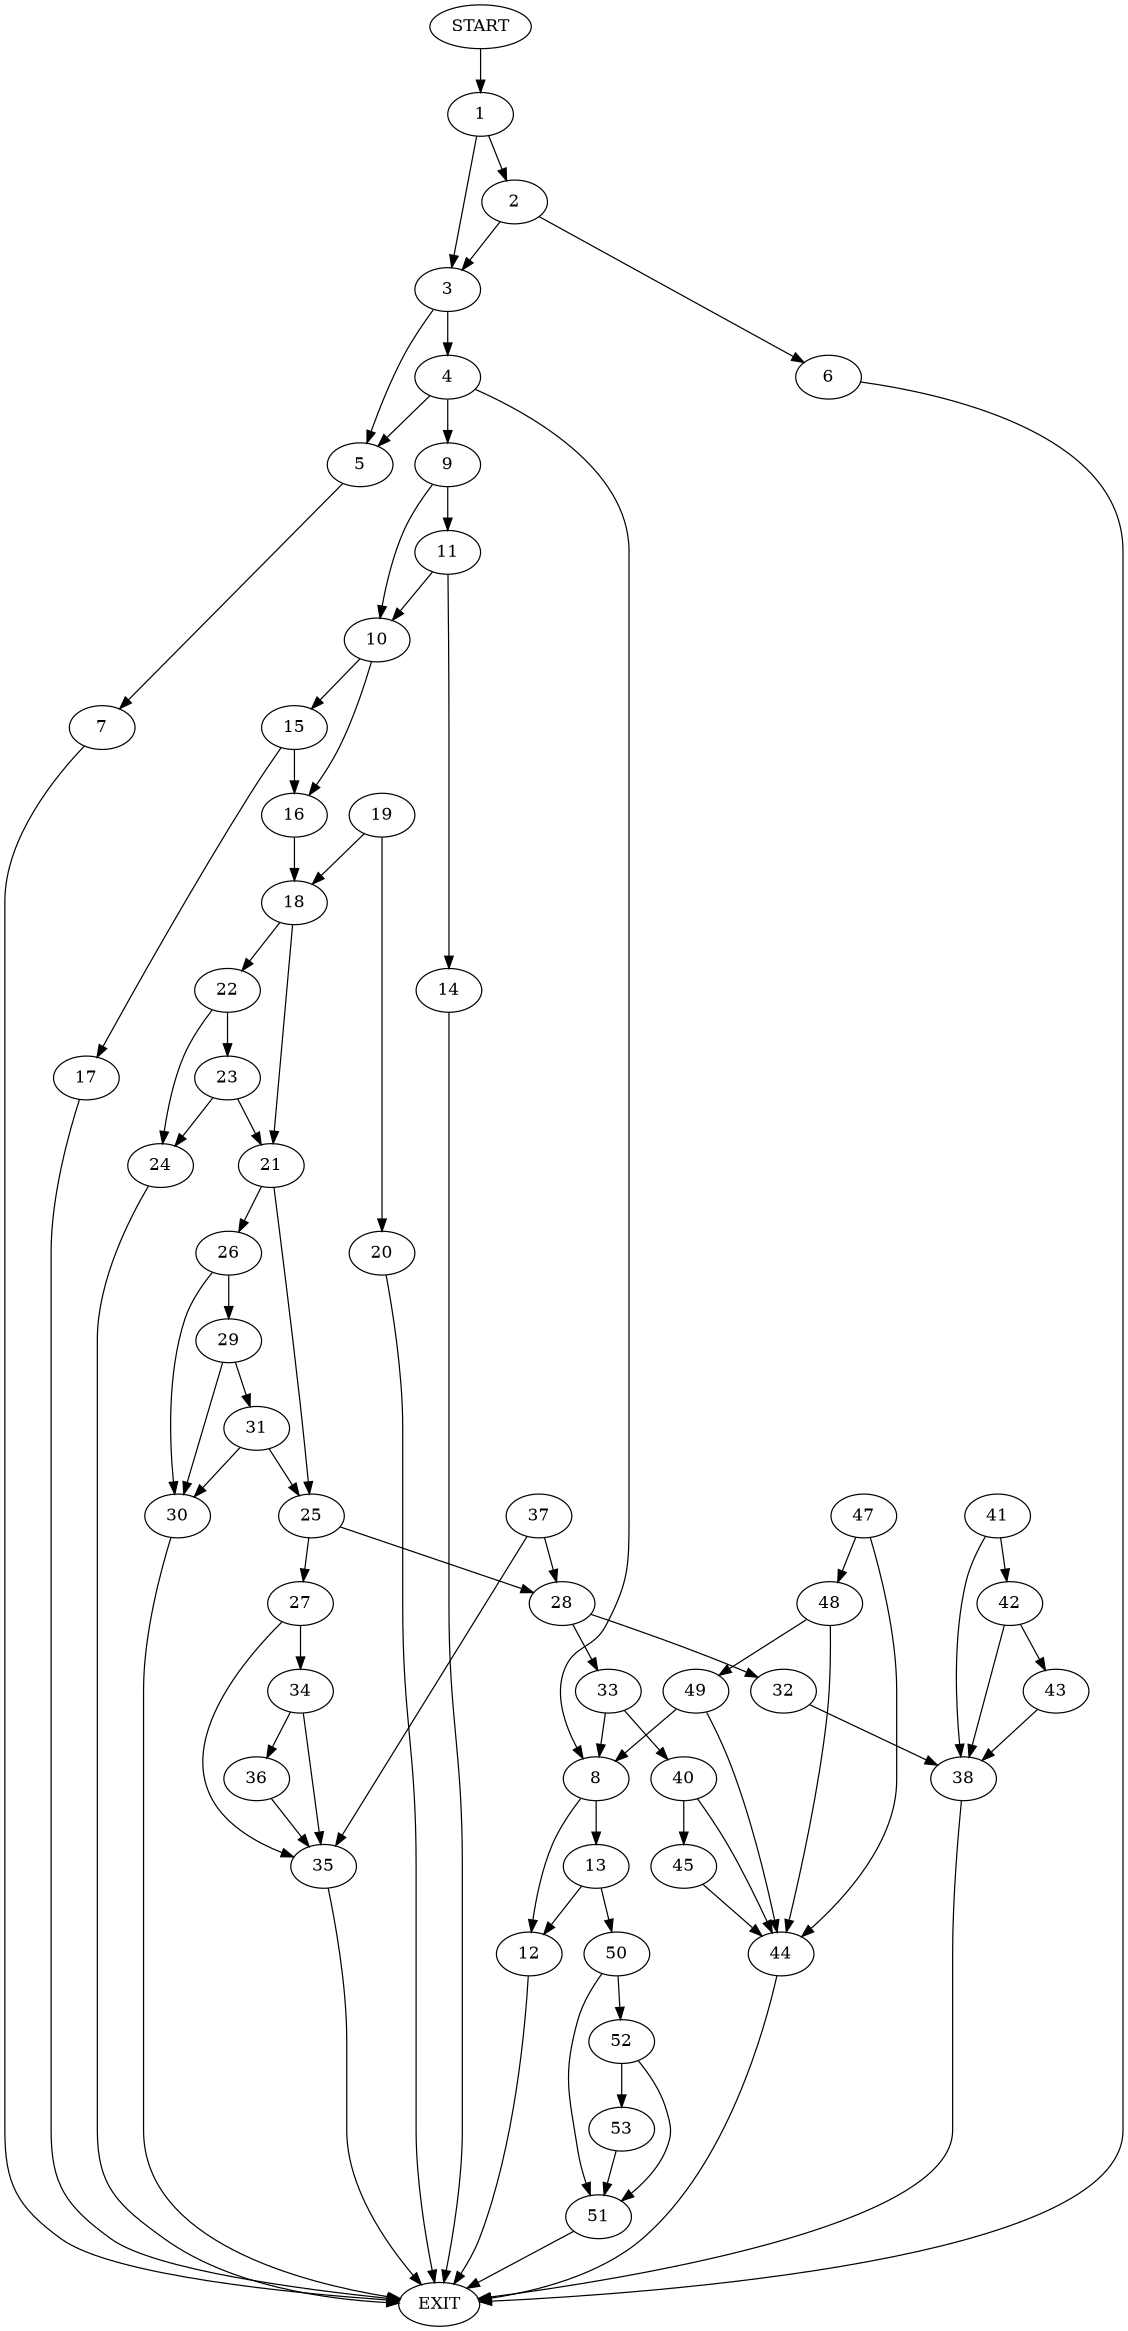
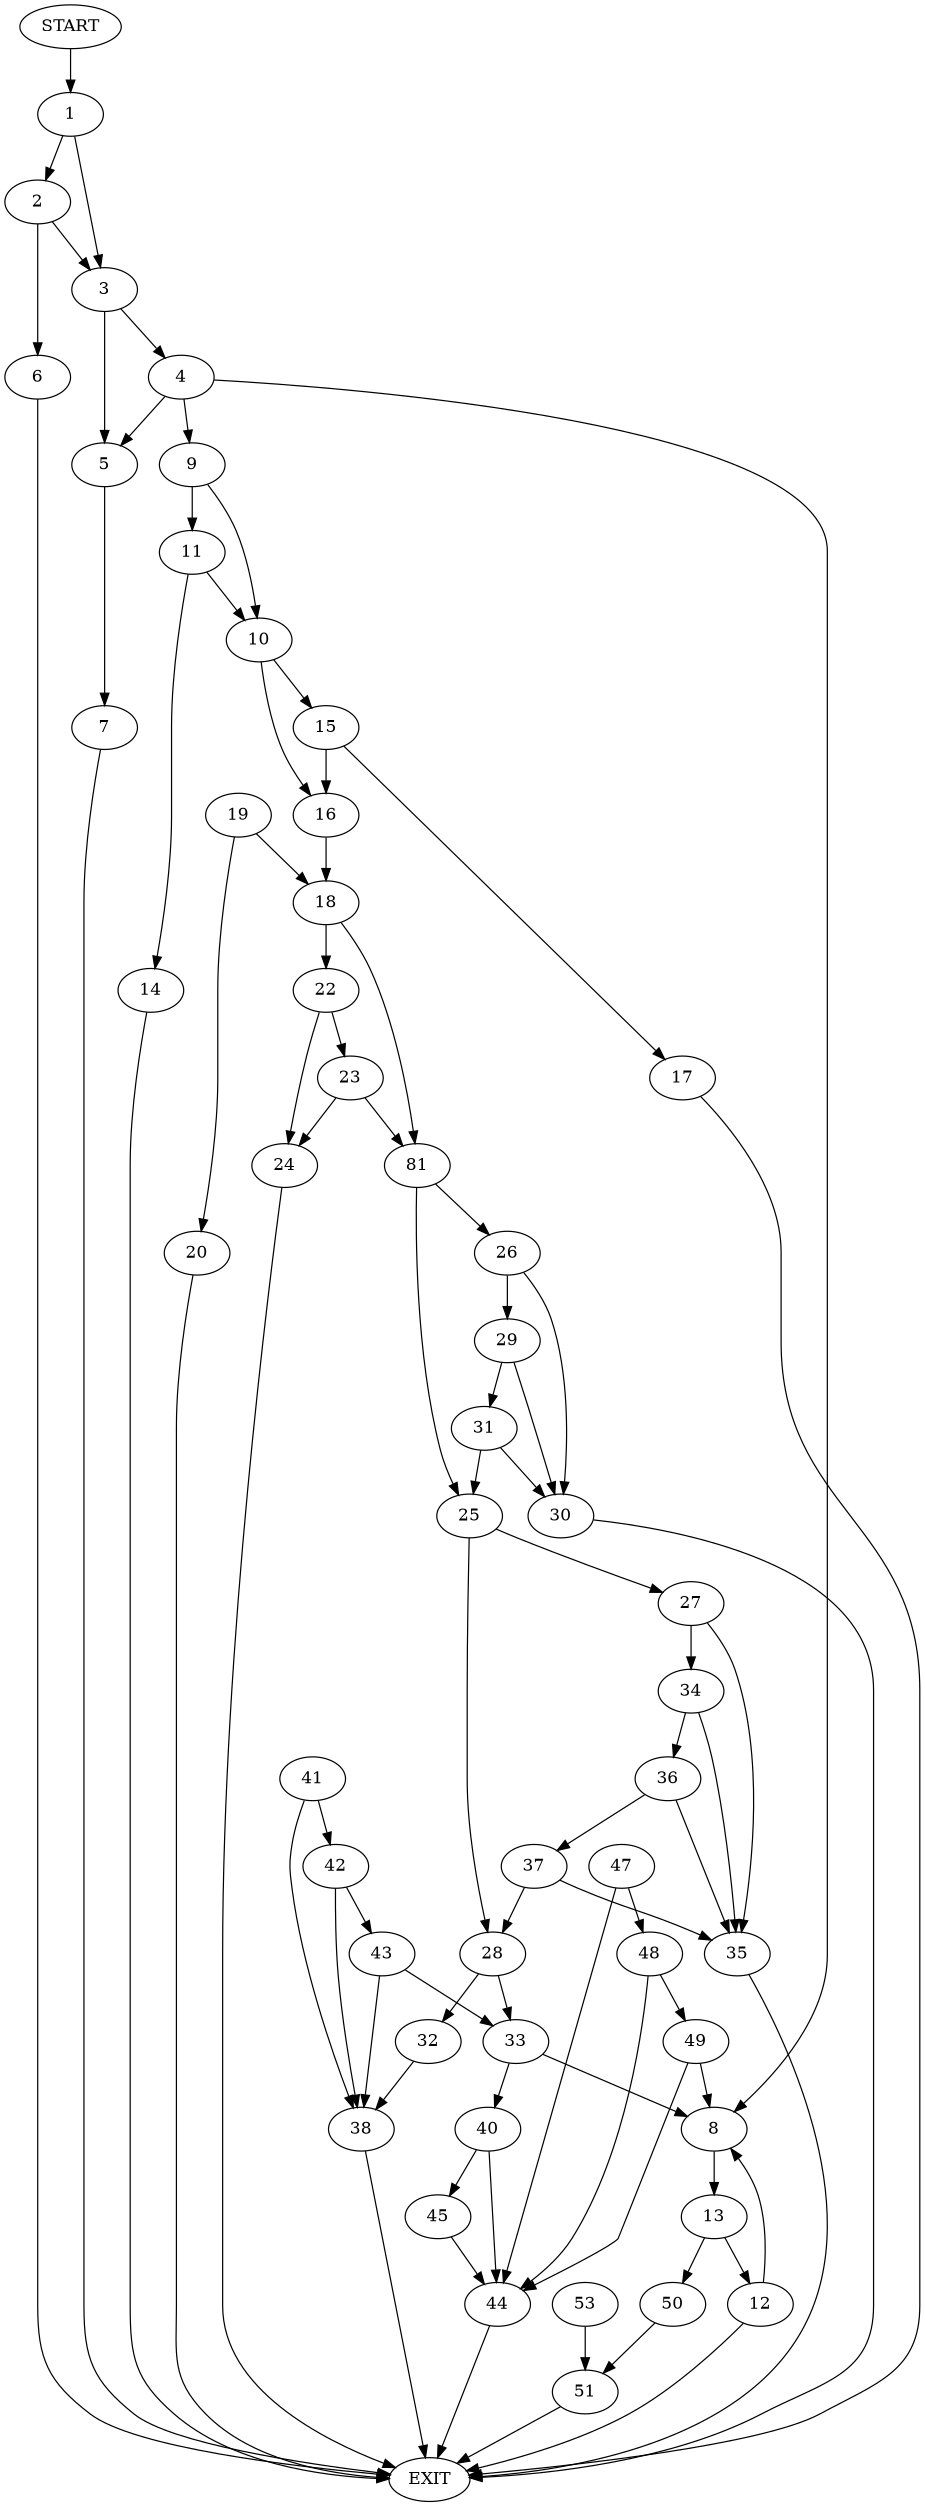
node "21": label "21" -> "81"
edge "36" -> "37": added
edge "8" -> "12": reversed
edge "43" -> "33": added
node "52": removed
